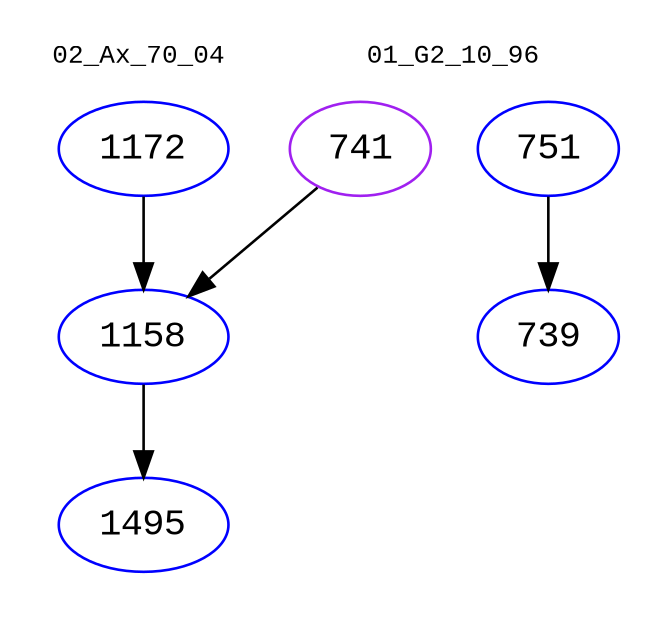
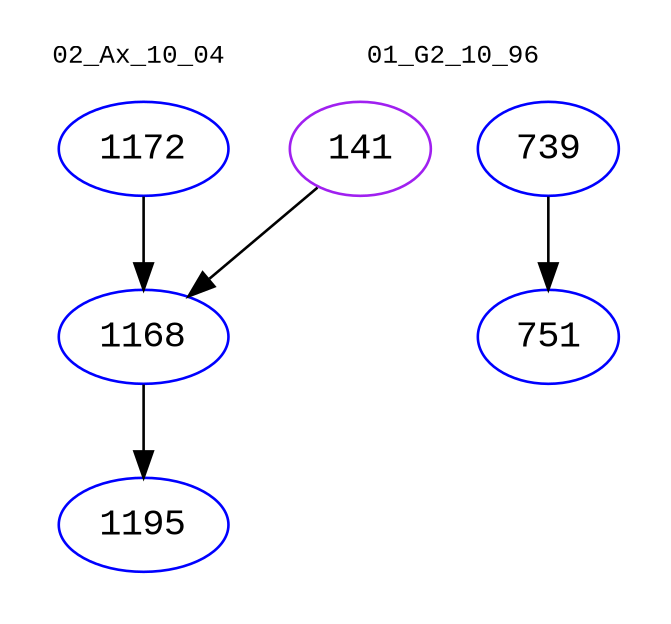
cluster "02_Ax_70_04": label "02_Ax_70_04" -> "02_Ax_10_04"
node "741": label "741" -> "141"
edge "751" -> "739": reversed
node "1158": label "1158" -> "1168"
node "1495": label "1495" -> "1195"
